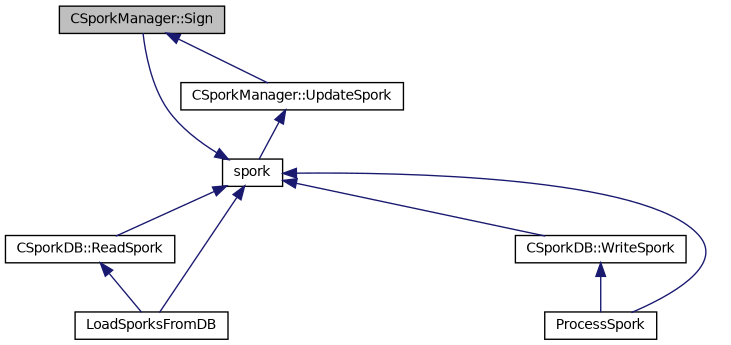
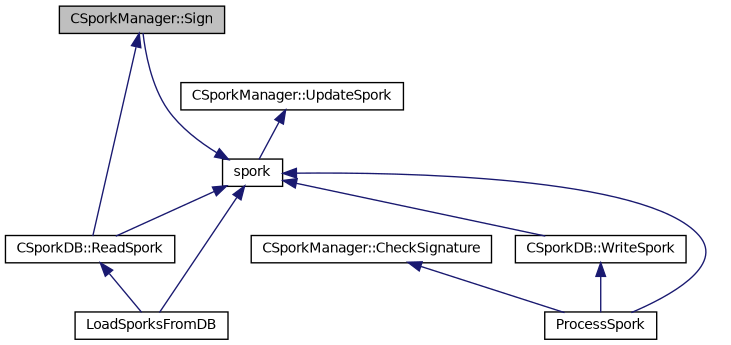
edge "CSporkManager::UpdateSpork" -> "CSporkManager::Sign": now "CSporkDB::ReadSpork" -> "CSporkManager::Sign"
node "CSporkManager::CheckSignature": added
